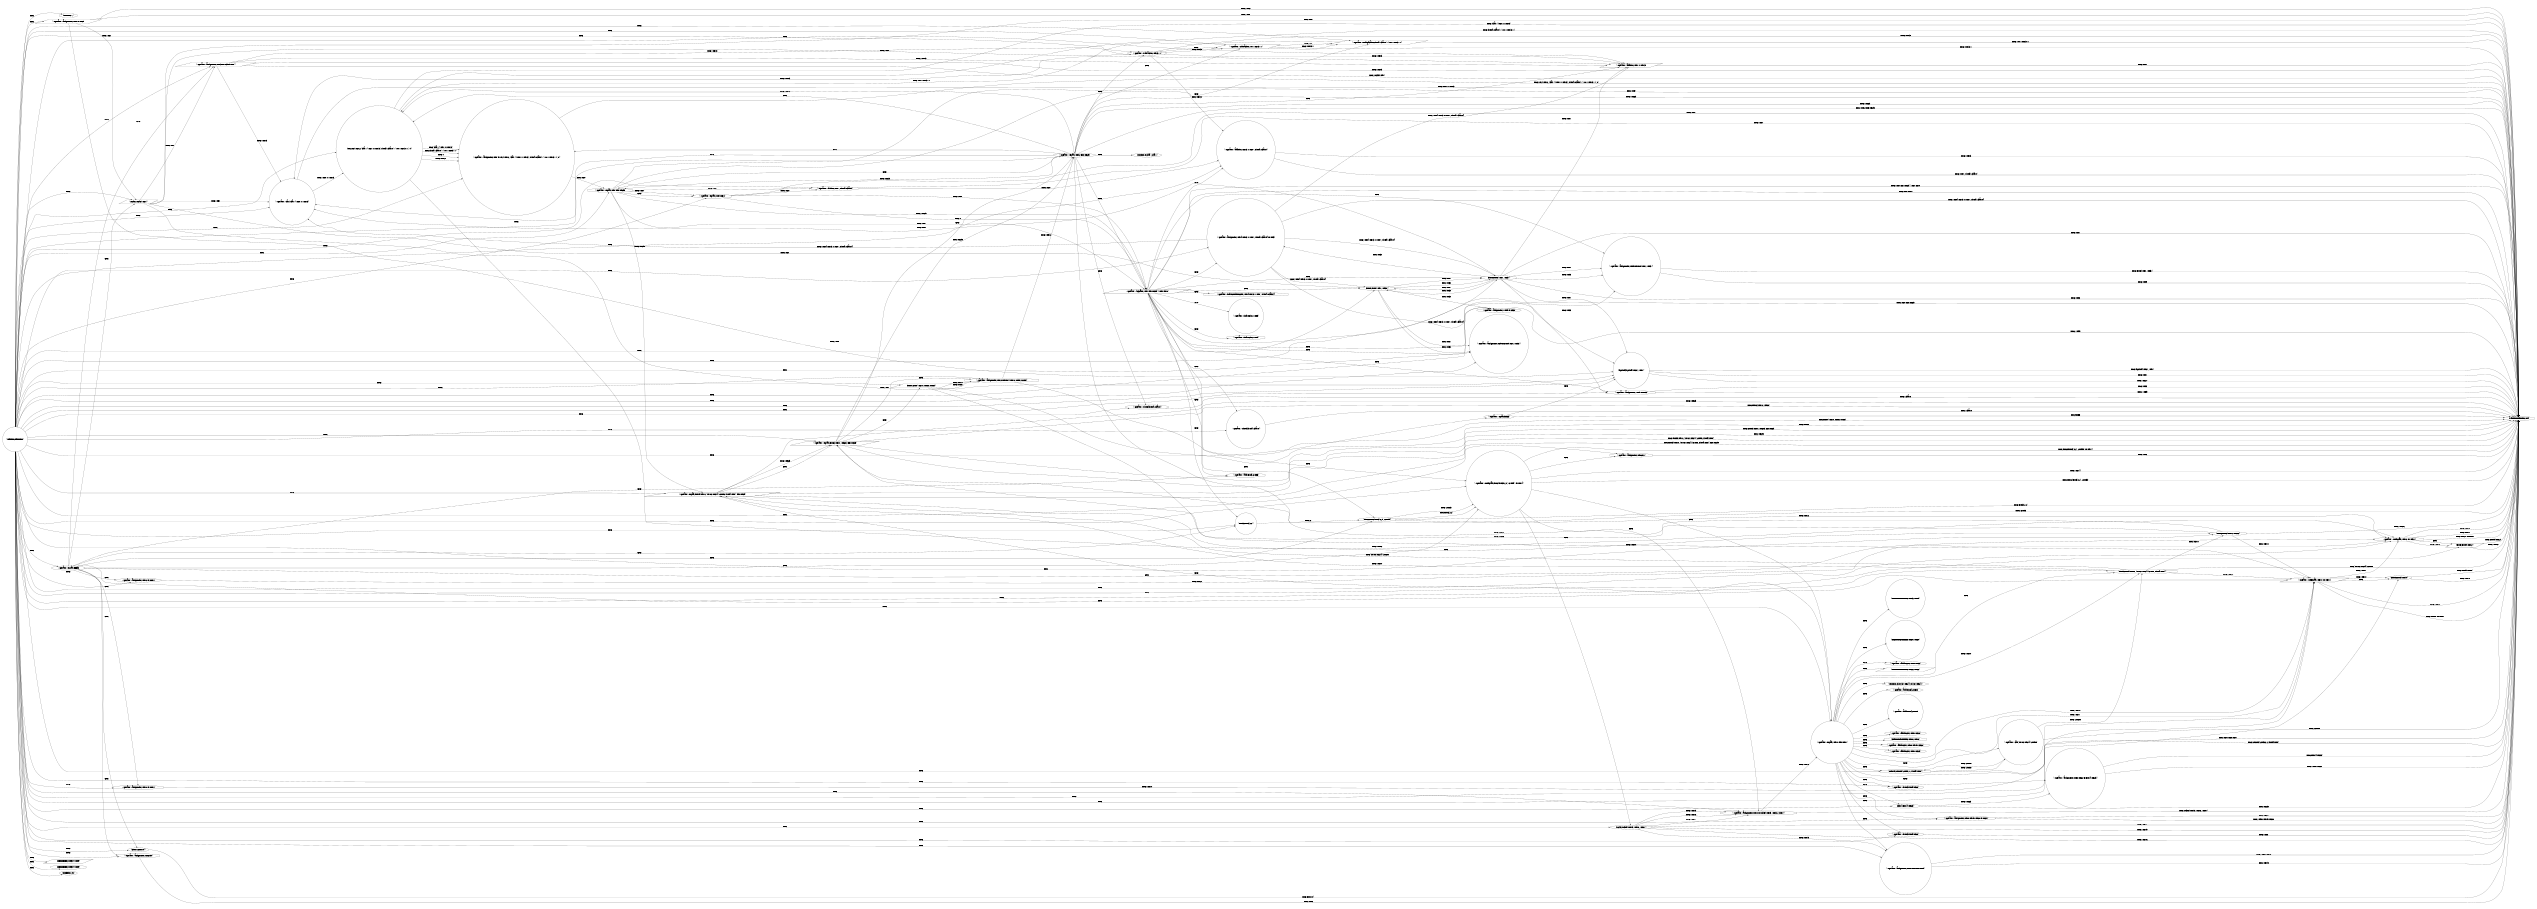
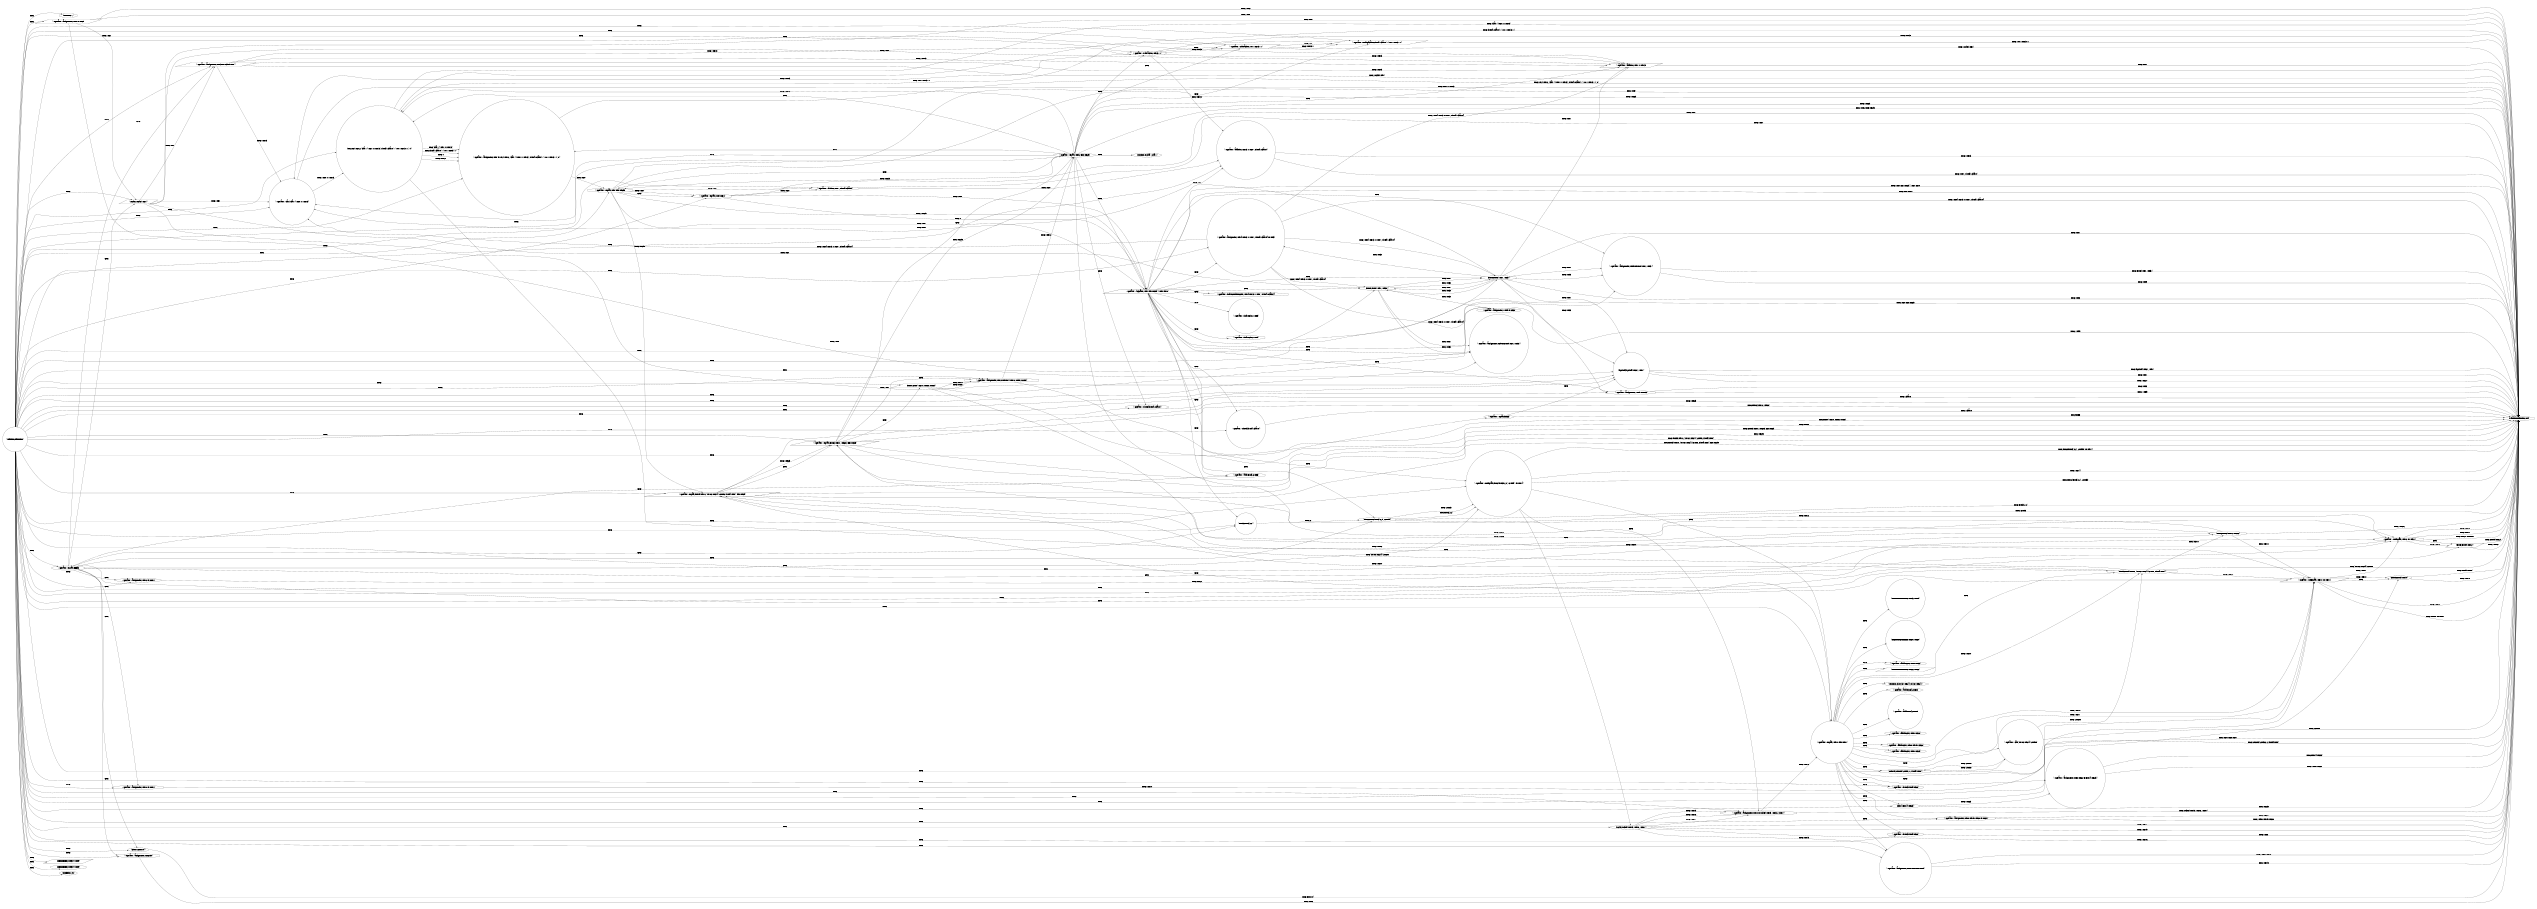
edge "(<operator>.subtraction,100 - VAR13 - 1)" -> "(METHOD_RETURN,void)": label "DDG: VAR13 - 1" -> "DDG: wcslen(VAR1)"
edge "(<operator>.logicalOr,VAR7 == VAR25 || VAR7 == 0)" -> "(<operator>.addition,VAR13 + VAR7 / sizeof(wchar_t))": label "CDG: " -> "DDG: 100"
node "(<operator>.assignment,VAR6 = 1)": removed
node "(FIELD_IDENTIFIER,VAR18,VAR18)": removed
